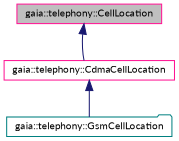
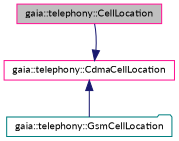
edge "gaia::telephony::CdmaCellLocation" -> "gaia::telephony::CellLocation": reversed
